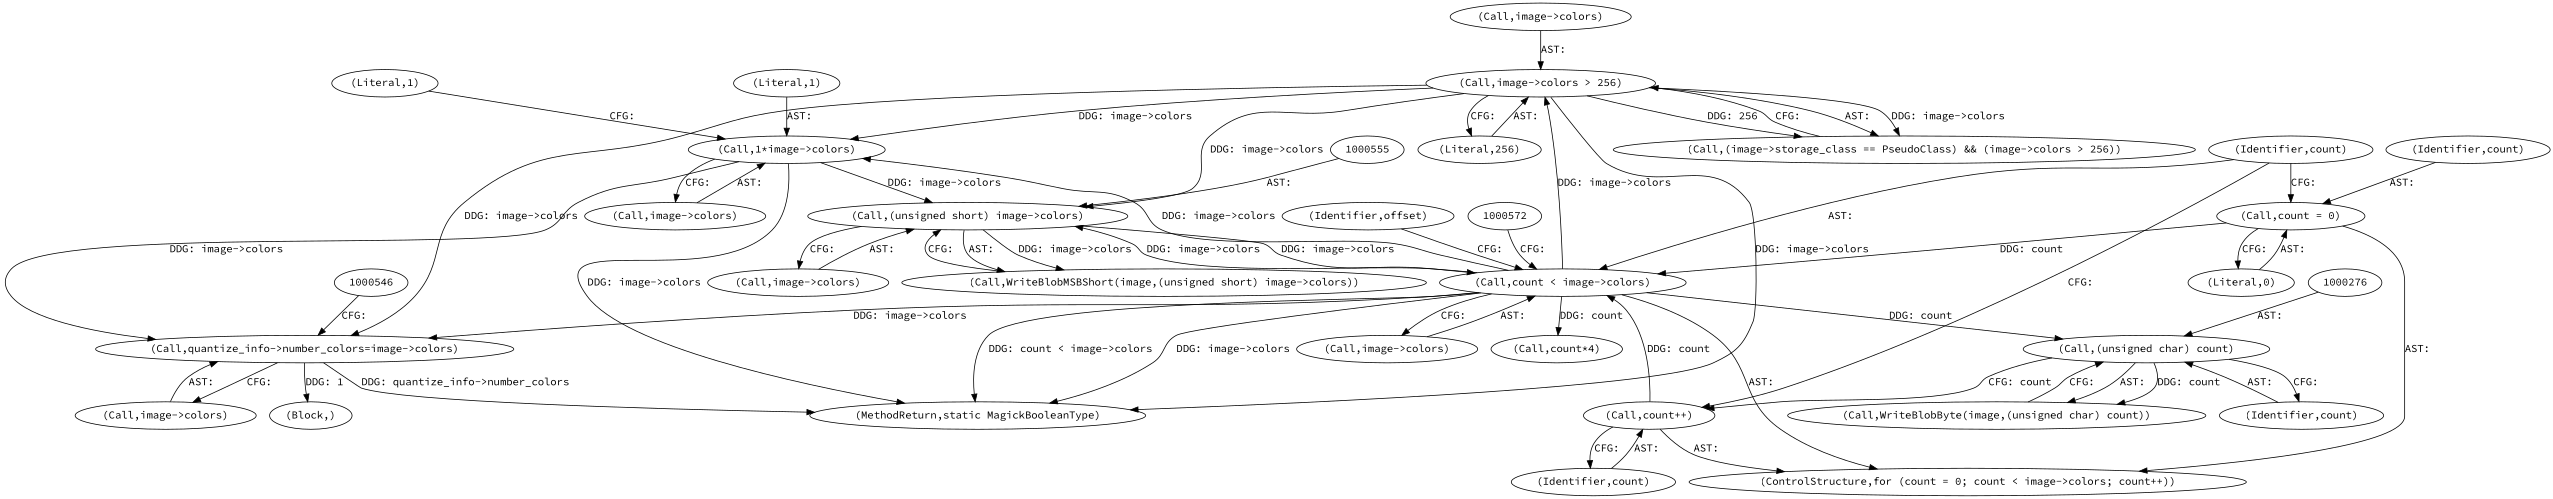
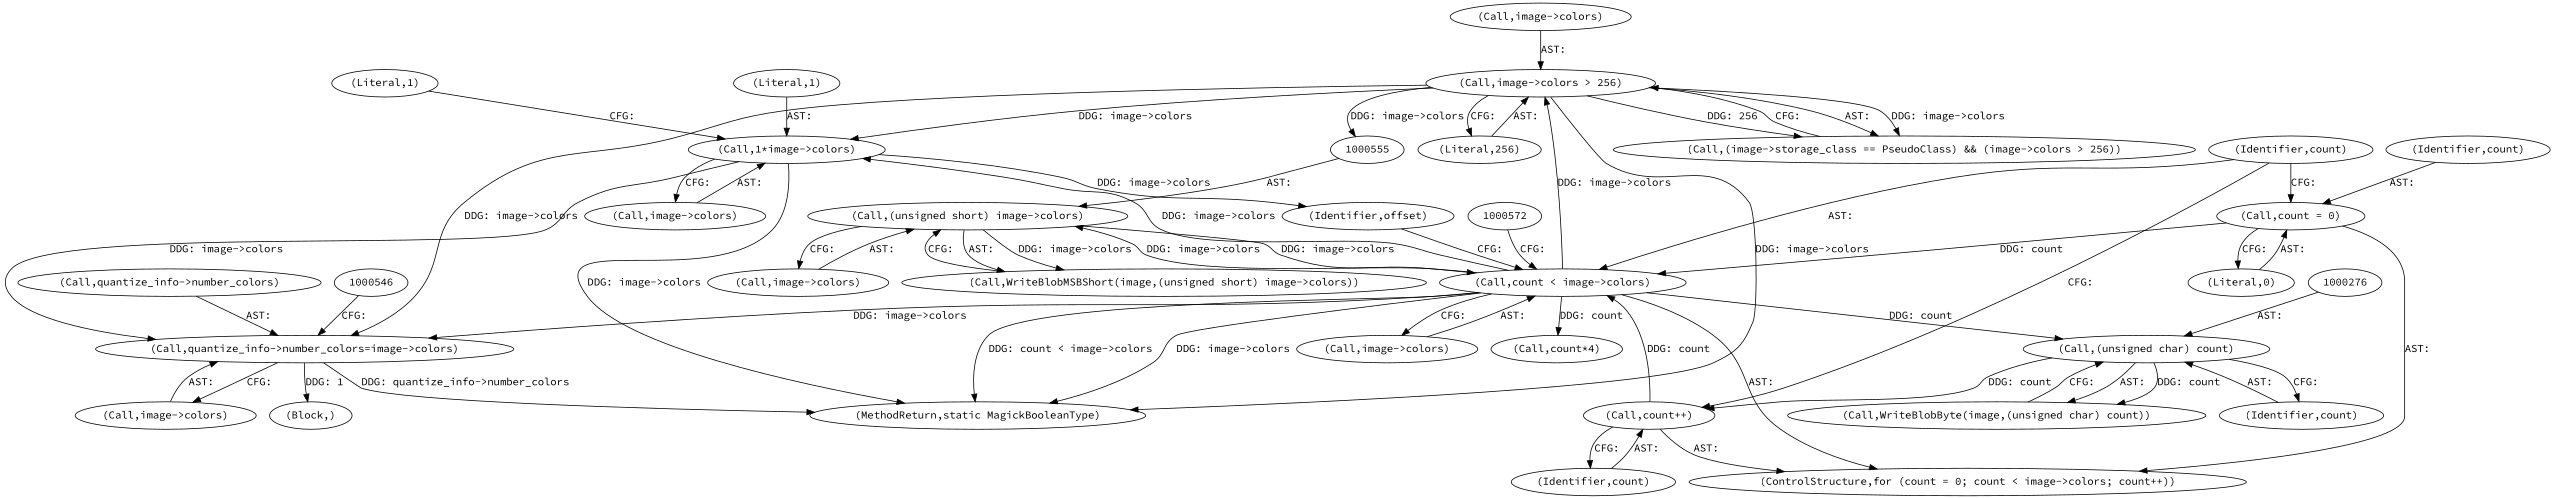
edge "(Call,image->colors > 256)" -> "(Call,(unsigned short) image->colors)": now "(Call,image->colors > 256)" -> "1000555"
edge "(Call,1*image->colors)" -> "(Call,(unsigned short) image->colors)": now "(Call,1*image->colors)" -> "(Identifier,offset)"
node "(Call,quantize_info->number_colors)": added
edge "(Call,(unsigned char) count)" -> "(Call,count++)": label "CFG: count" -> "DDG: count"
